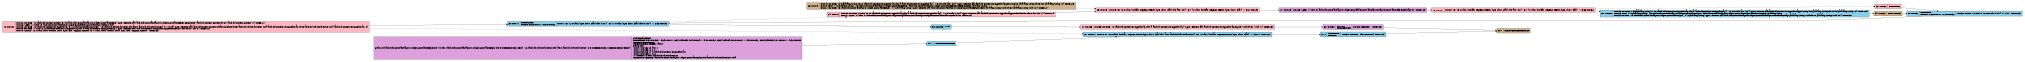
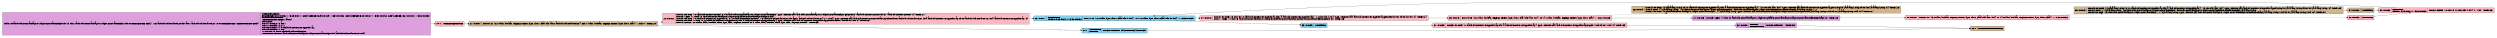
edge "26: 0x001b" -> "25: 0x0019": reversed
node "29: 0x0029": fillcolor skyblue -> tan
node "34: 0x0032": text "PARAMETERS" -> "SYNTHETIC"
node "30: 0x0032": fillcolor skyblue -> lightpink
node "33: 0x0035": text "TYPE" -> "SYNTHETIC"
edge "22: 0x0002" -> "21: 0x0000": reversed
node "21: 0x0000": fillcolor skyblue -> tan
node "19: ?": fillcolor skyblue -> lightpink
